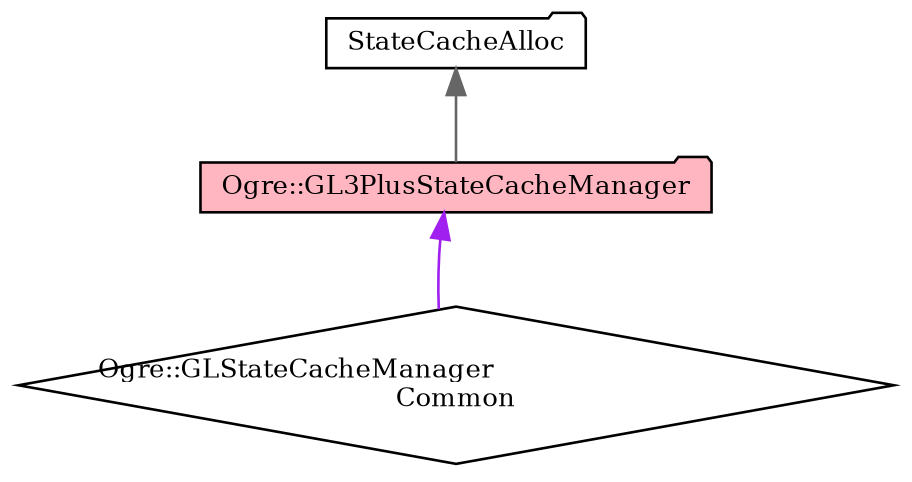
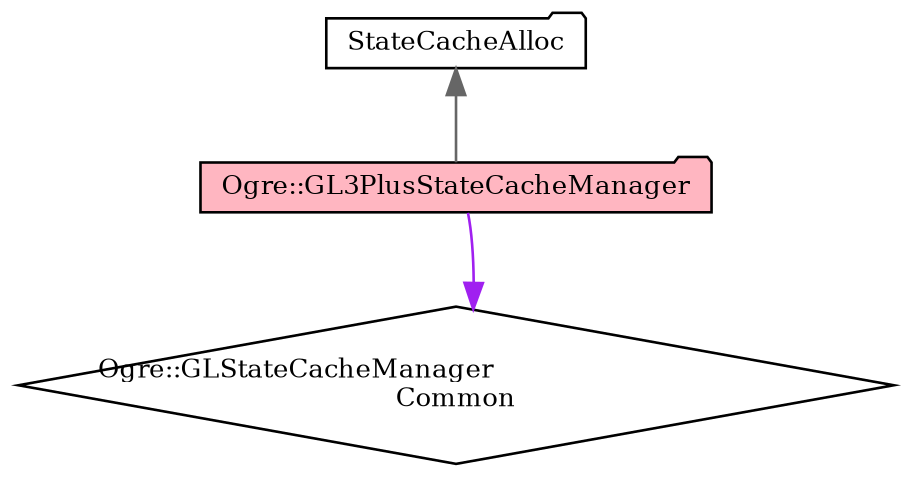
edge "Ogre::GLStateCacheManager Common" -> "Ogre::GL3PlusStateCacheManager": reversed
